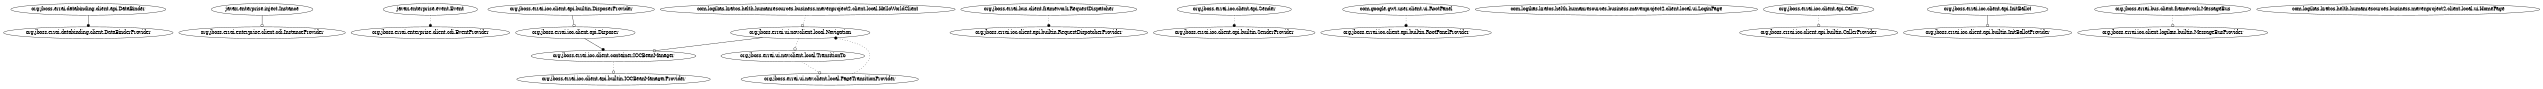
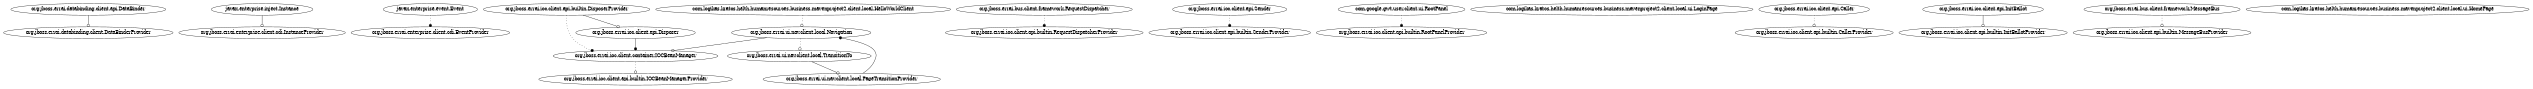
edge "org.jboss.errai.databinding.client.api.DataBinder" -> "org.jboss.errai.databinding.client.DataBinderProvider": arrowhead dot -> odot
node "org.jboss.errai.ioc.client.logikas.builtin.MessageBusProvider": label "org.jboss.errai.ioc.client.logikas.builtin.MessageBusProvider" -> "org.jboss.errai.ioc.client.api.builtin.MessageBusProvider"
edge "org.jboss.errai.ioc.client.api.builtin.DisposerProvider" -> "org.jboss.errai.ioc.client.container.IOCBeanManager": added
edge "org.jboss.errai.ui.nav.client.local.PageTransitionProvider" -> "org.jboss.errai.ui.nav.client.local.Navigation": style dotted -> solid
edge "org.jboss.errai.ui.nav.client.local.TransitionTo" -> "org.jboss.errai.ui.nav.client.local.PageTransitionProvider": style dotted -> solid
